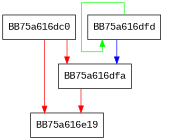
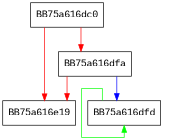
edge "BB75a616dfd" -> "BB75a616dfa": reversed
